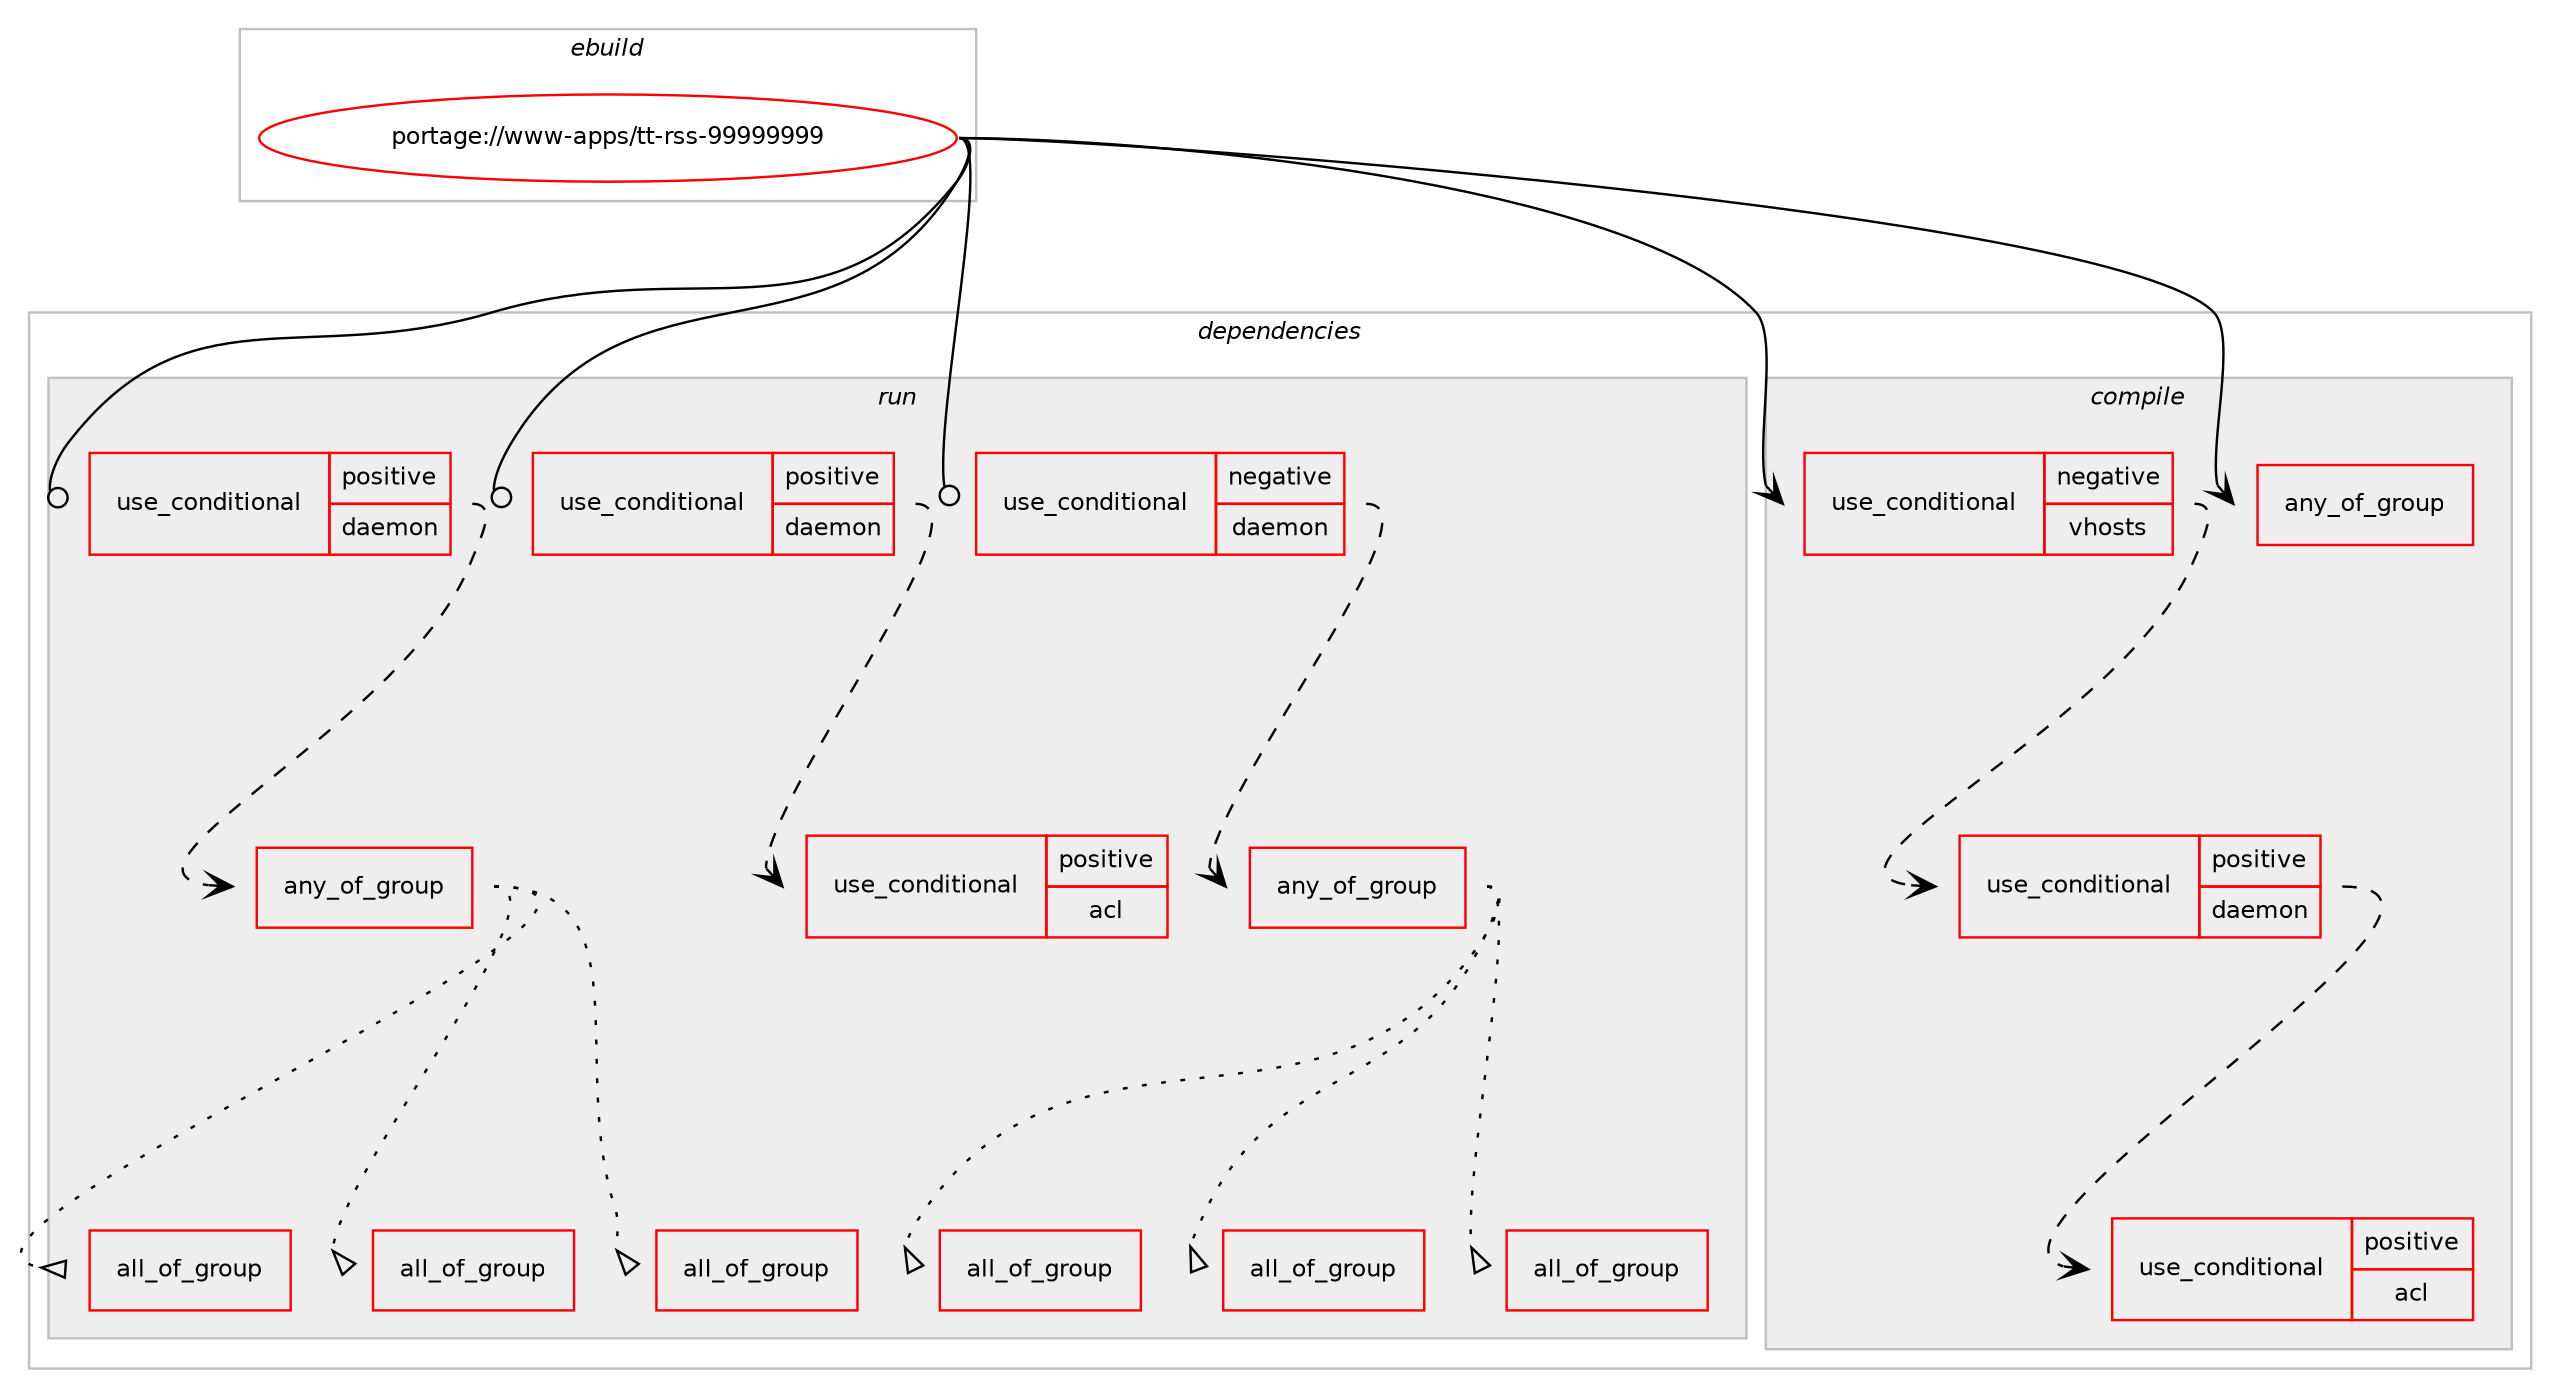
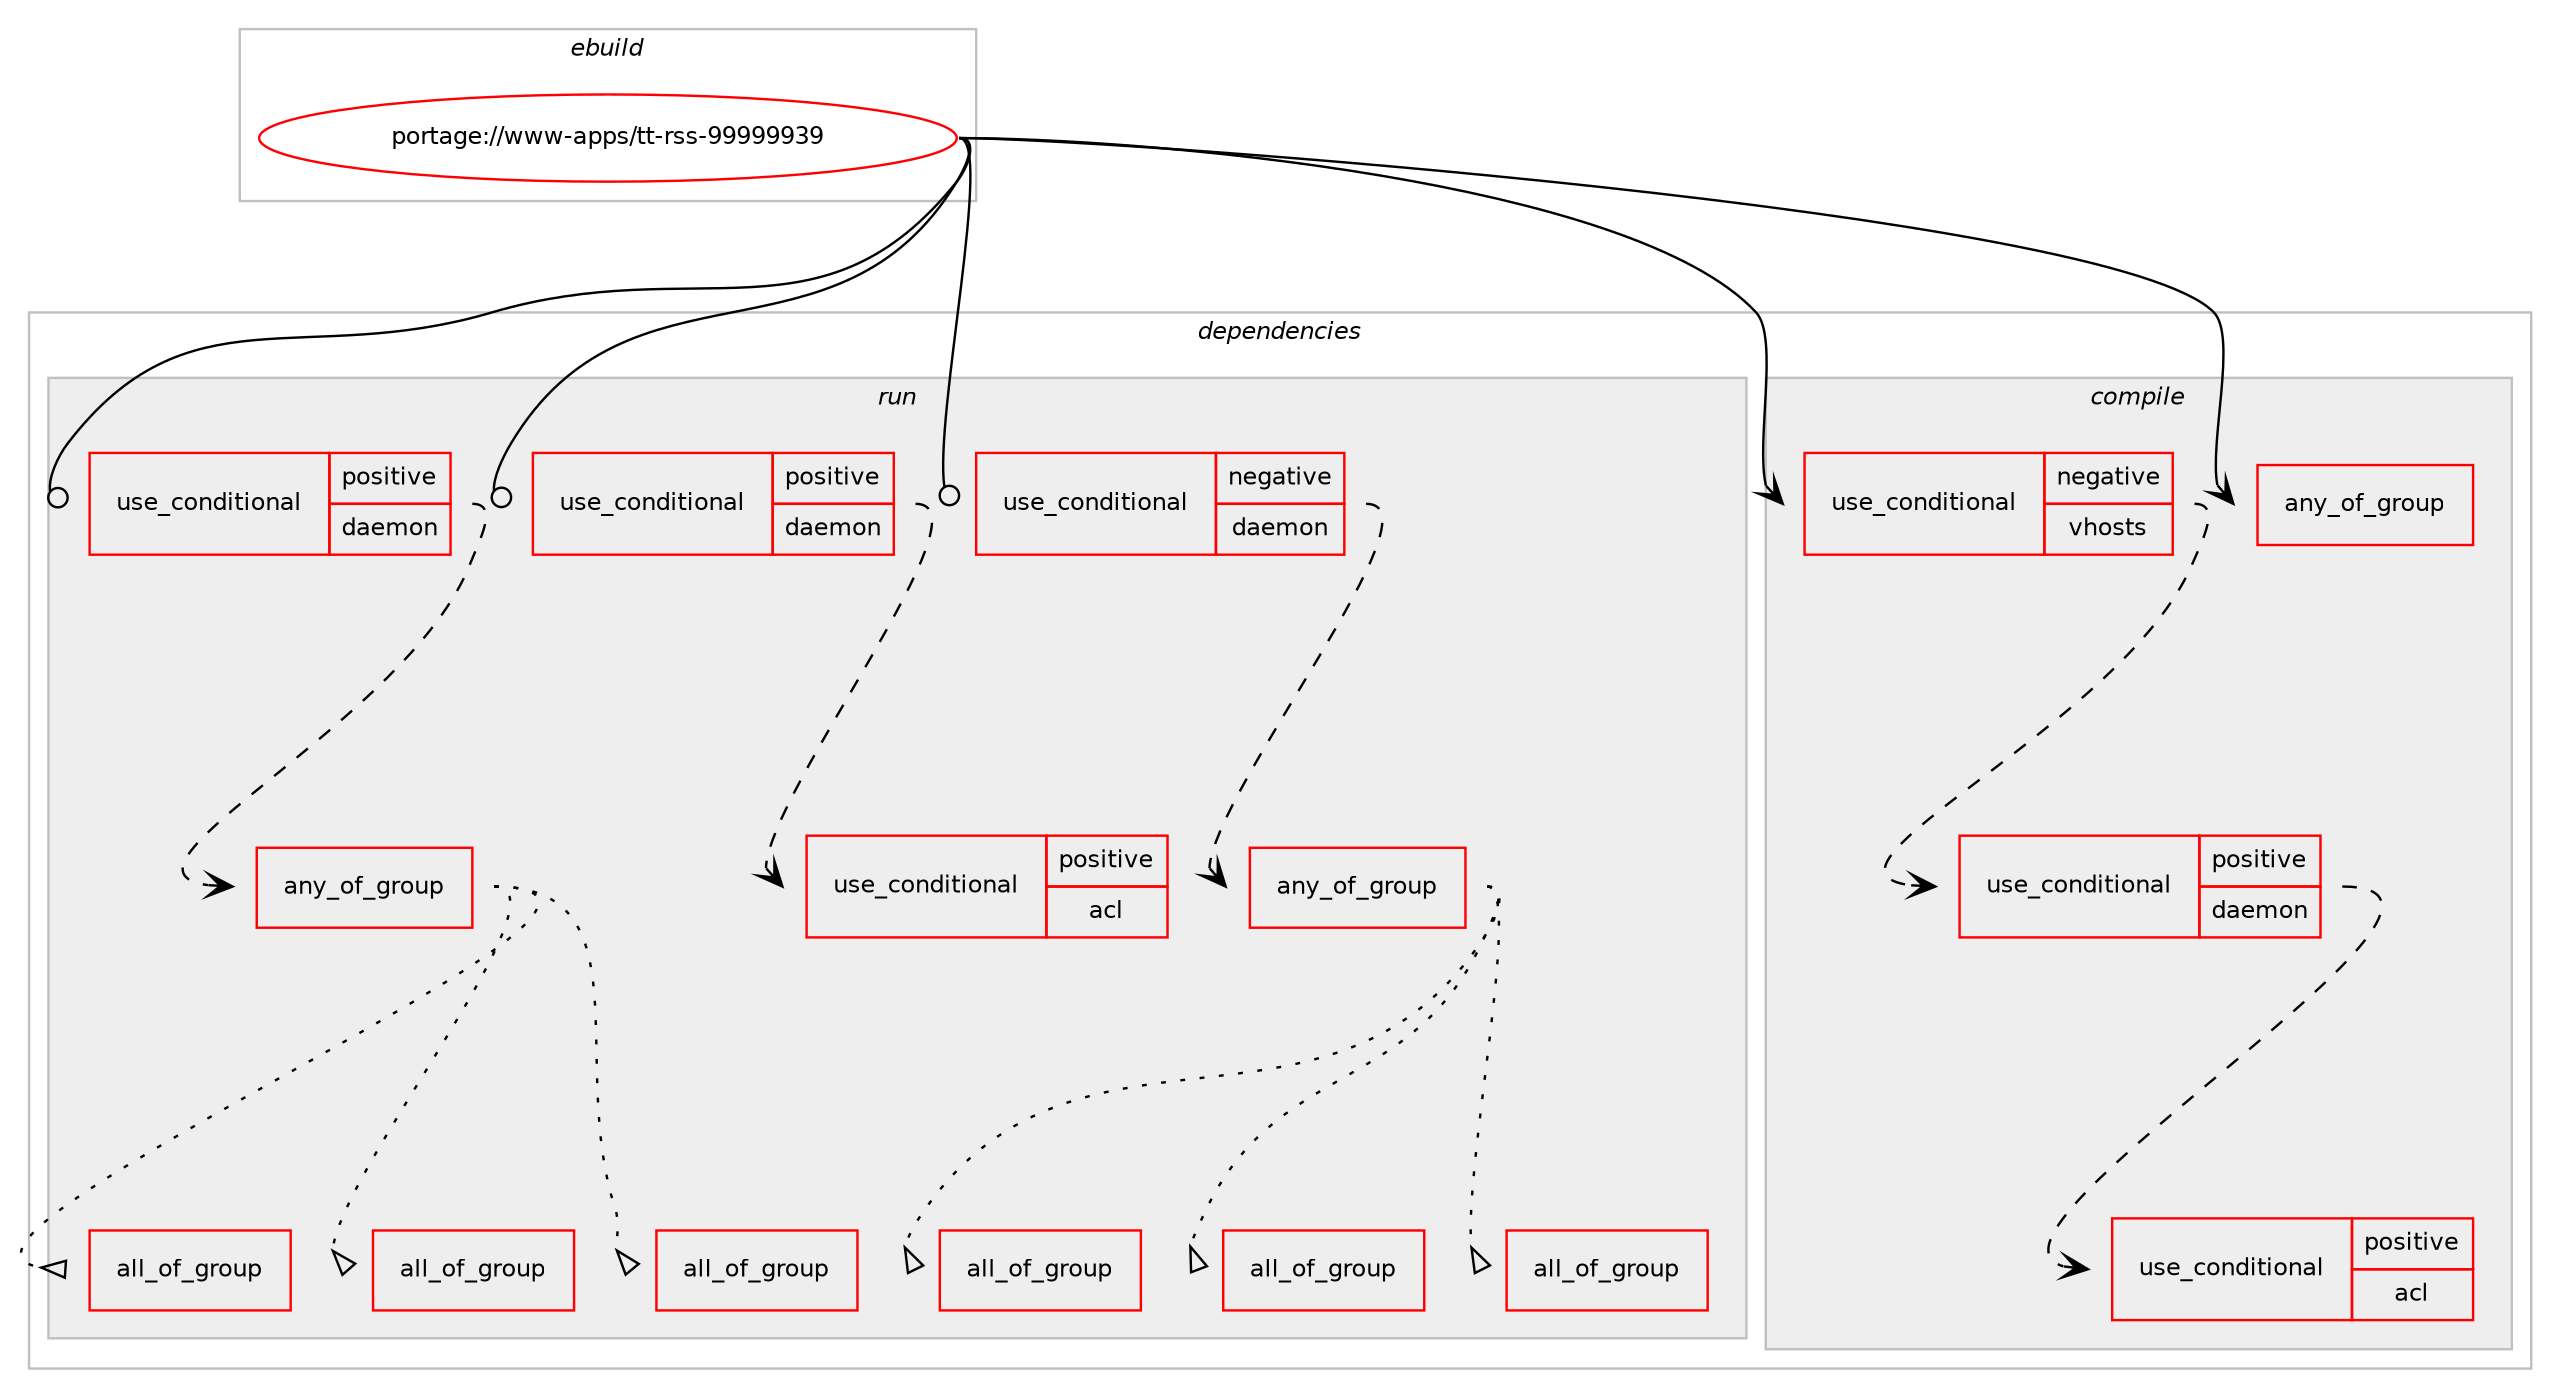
node "portage://www-apps/tt-rss-99999999": label "portage://www-apps/tt-rss-99999999" -> "portage://www-apps/tt-rss-99999939"
